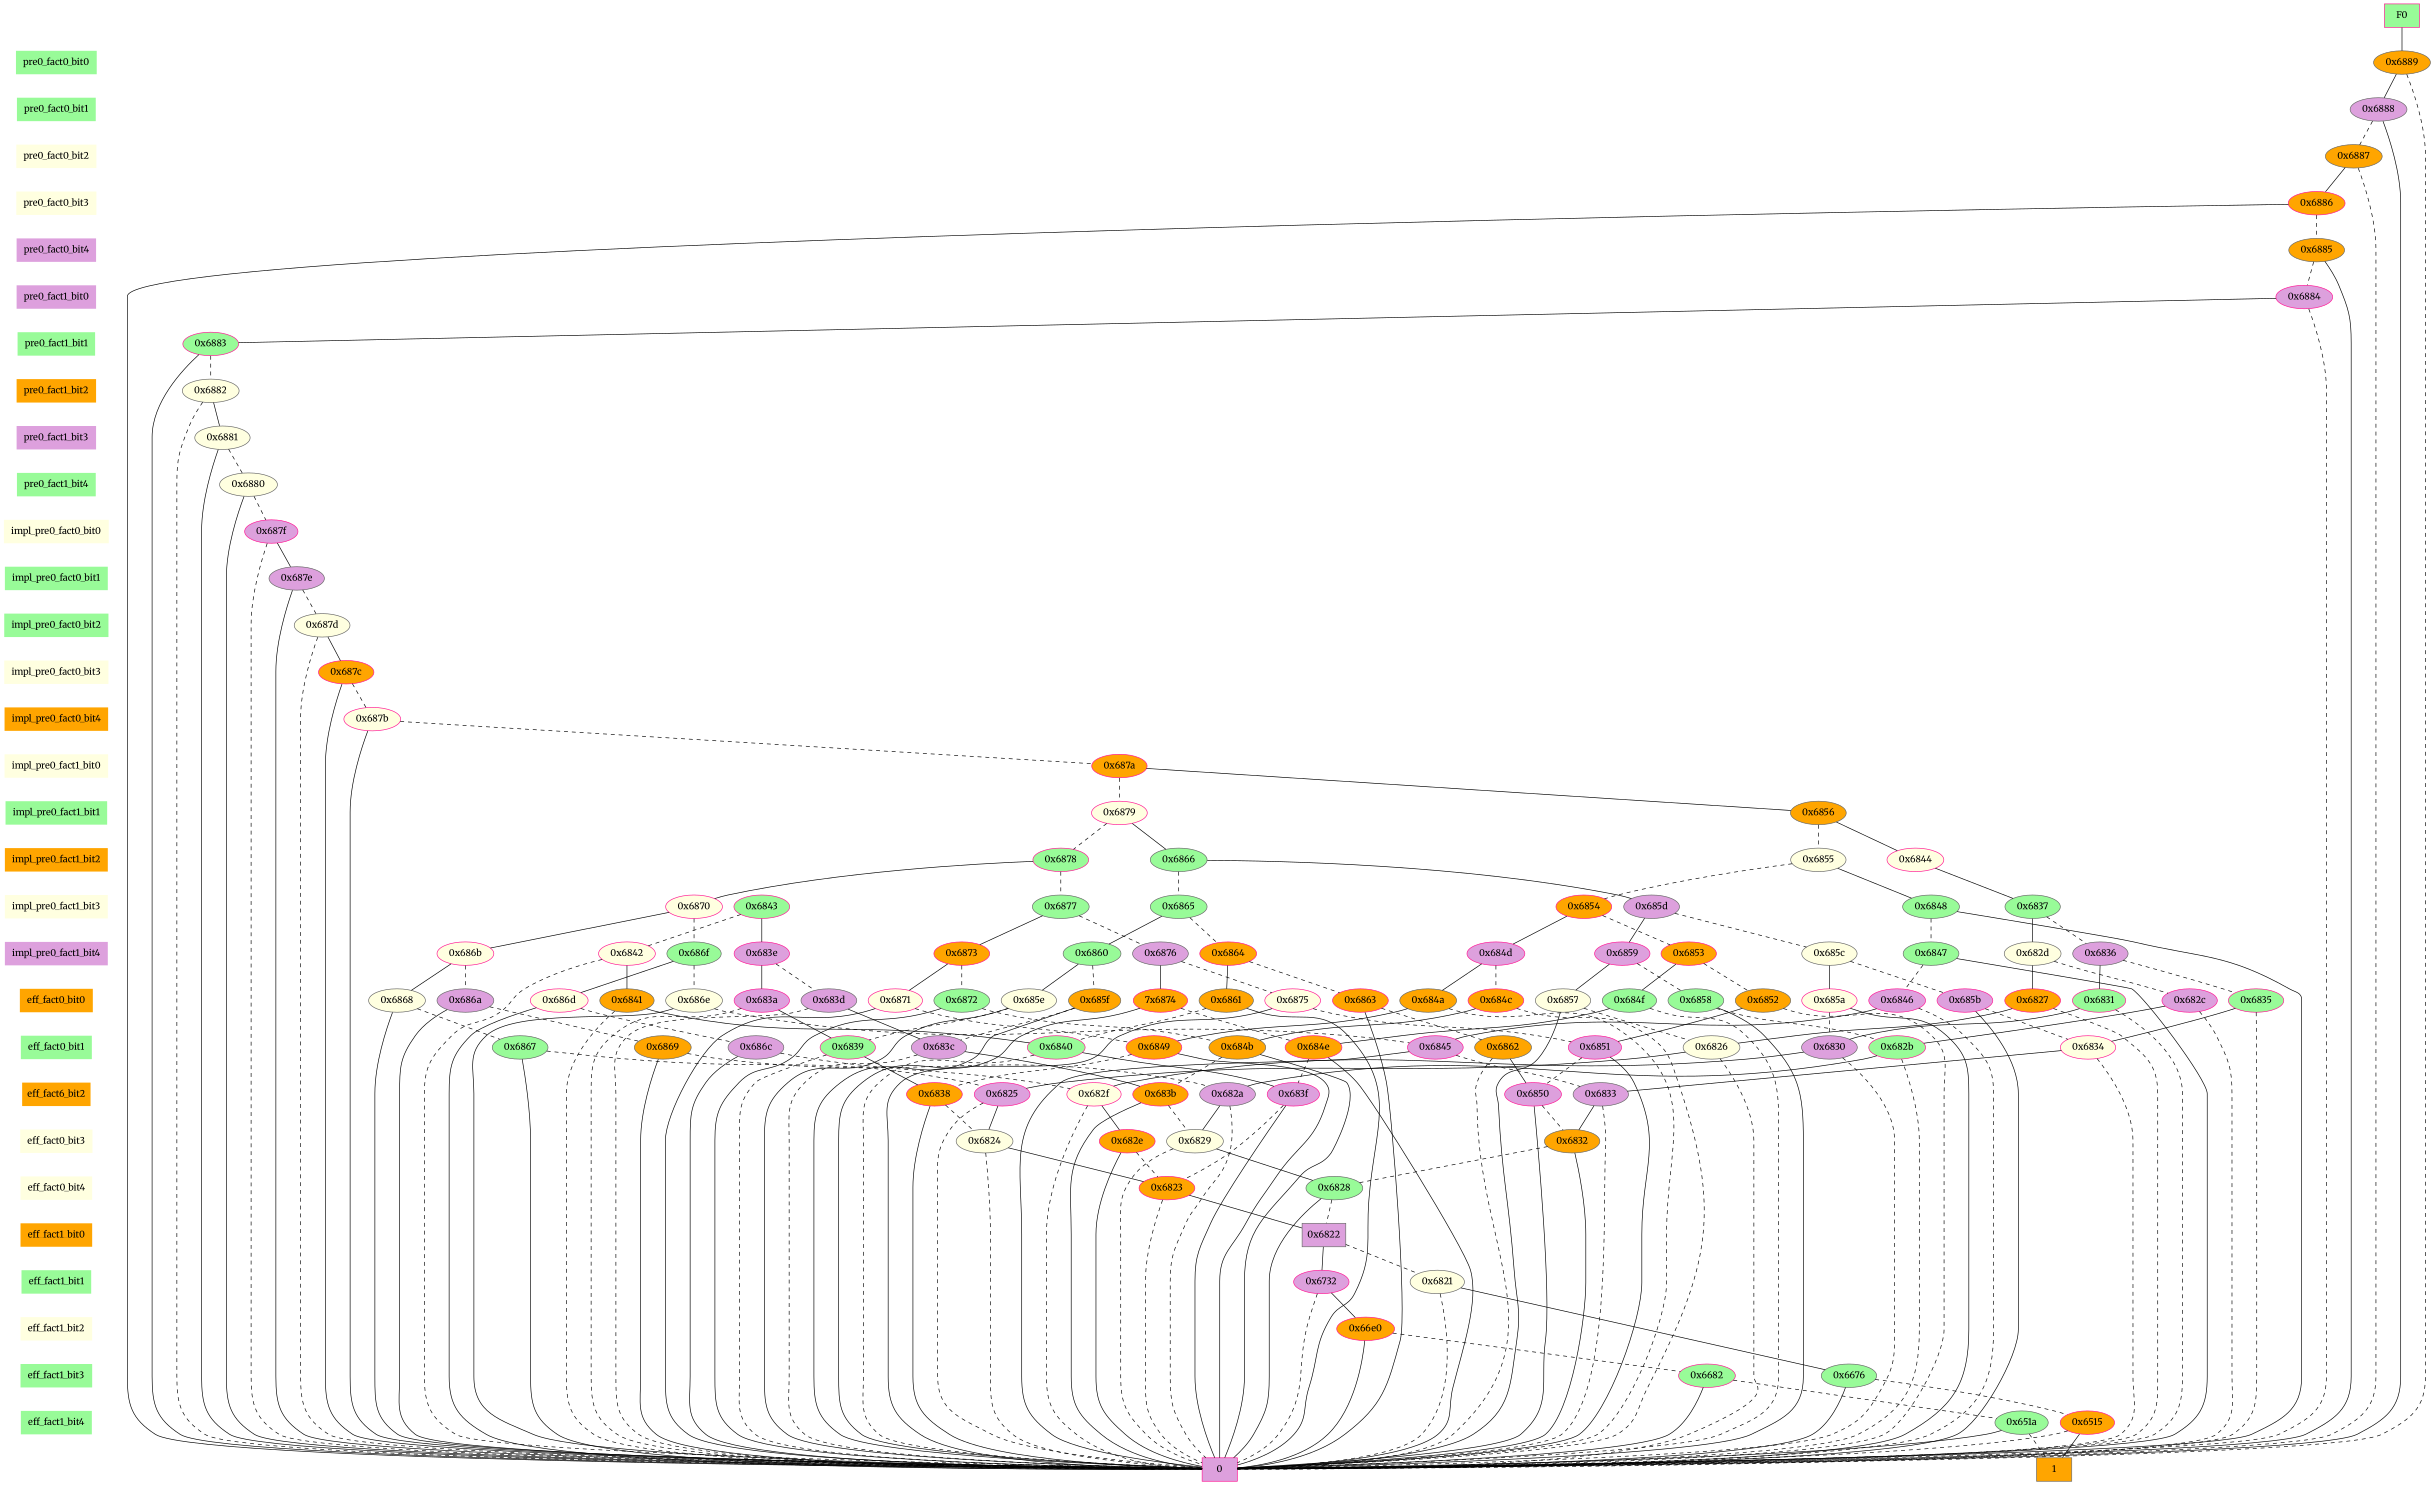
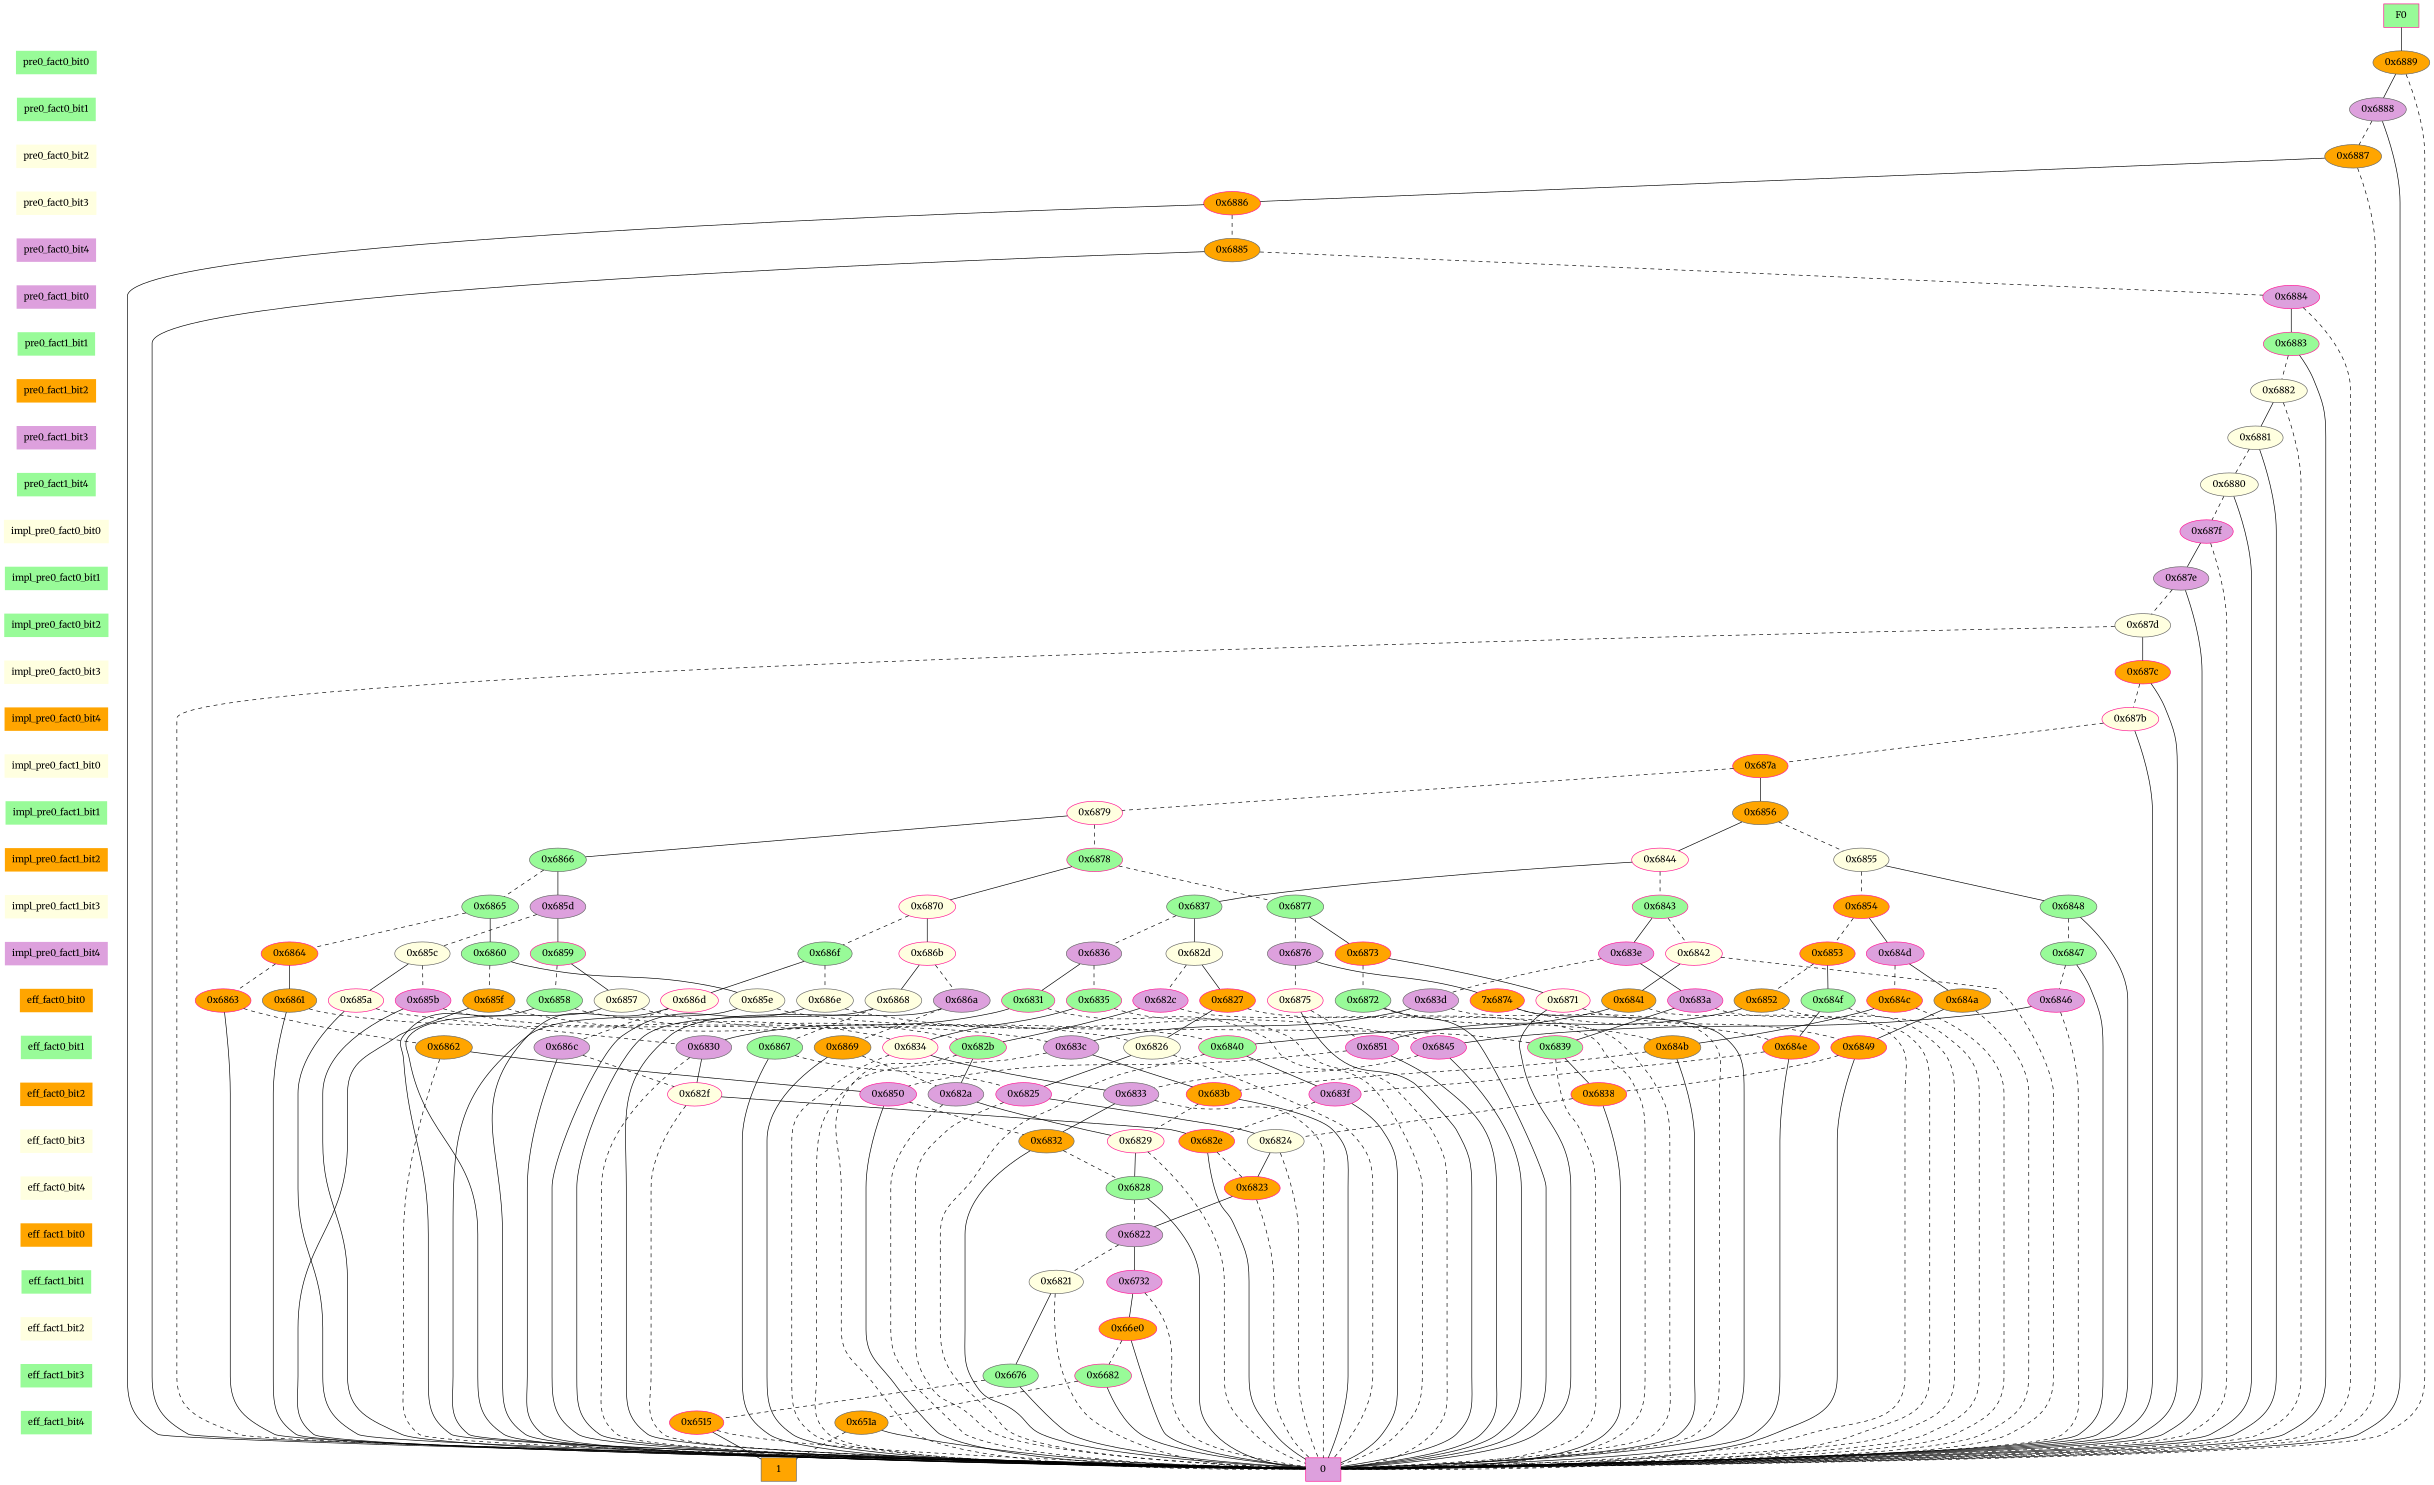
edge "0x6844" -- "0x6843": added
node "0x6859": fillcolor plum -> palegreen
node "eff_fact6_bit2": label "eff_fact6_bit2" -> "eff_fact0_bit2"
node "0x6829": color gray40 -> deeppink
edge "0x683f" -- "0x6823": now "0x683f" -- "0x682e"
node "0x6822": shape box -> ellipse
node "0x651a": fillcolor palegreen -> orange
